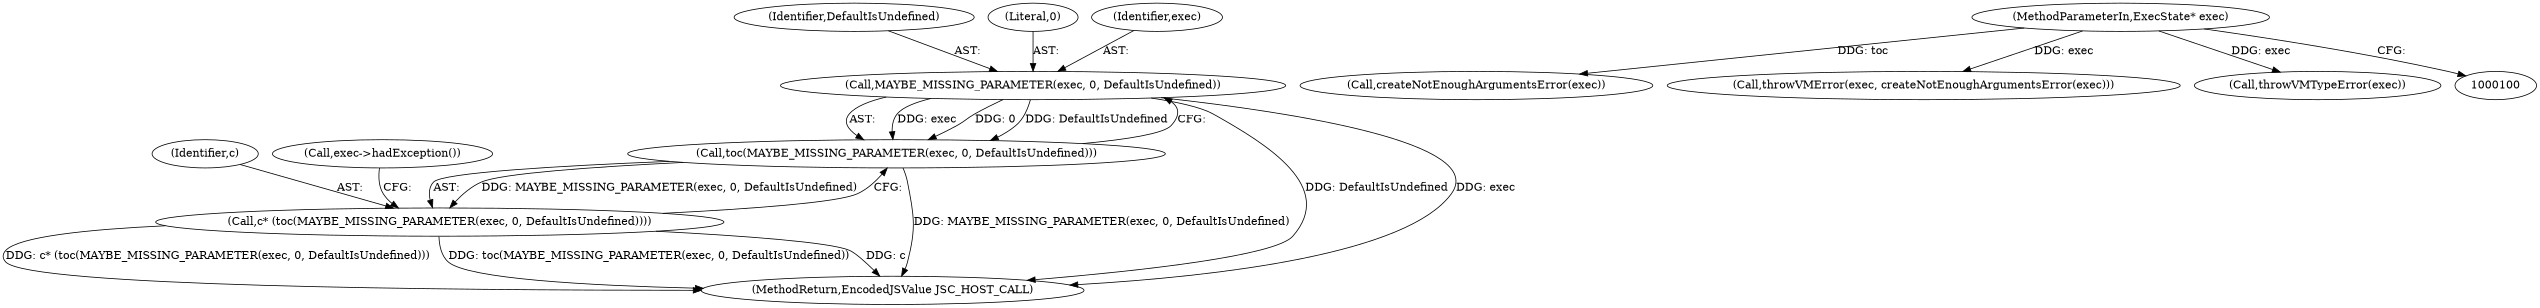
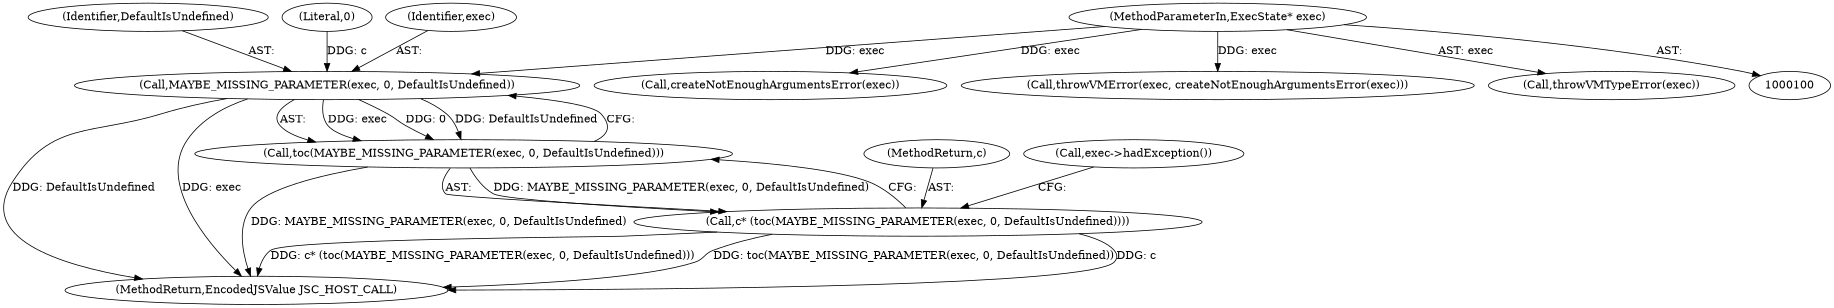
edge "(MethodParameterIn,ExecState* exec)" -> "(Call,MAYBE_MISSING_PARAMETER(exec, 0, DefaultIsUndefined))": added, label "DDG: exec"
edge "(Literal,0)" -> "(Call,MAYBE_MISSING_PARAMETER(exec, 0, DefaultIsUndefined))": label "AST: " -> "DDG: c"
edge "(MethodParameterIn,ExecState* exec)" -> "(Call,createNotEnoughArgumentsError(exec))": label "DDG: toc" -> "DDG: exec"
edge "(MethodParameterIn,ExecState* exec)" -> "(Call,throwVMTypeError(exec))": label "DDG: exec" -> "AST: exec"
edge "(MethodParameterIn,ExecState* exec)" -> "1000100": label "CFG: " -> "AST: "
node "(Identifier,c)": label "(Identifier,c)" -> "(MethodReturn,c)"
